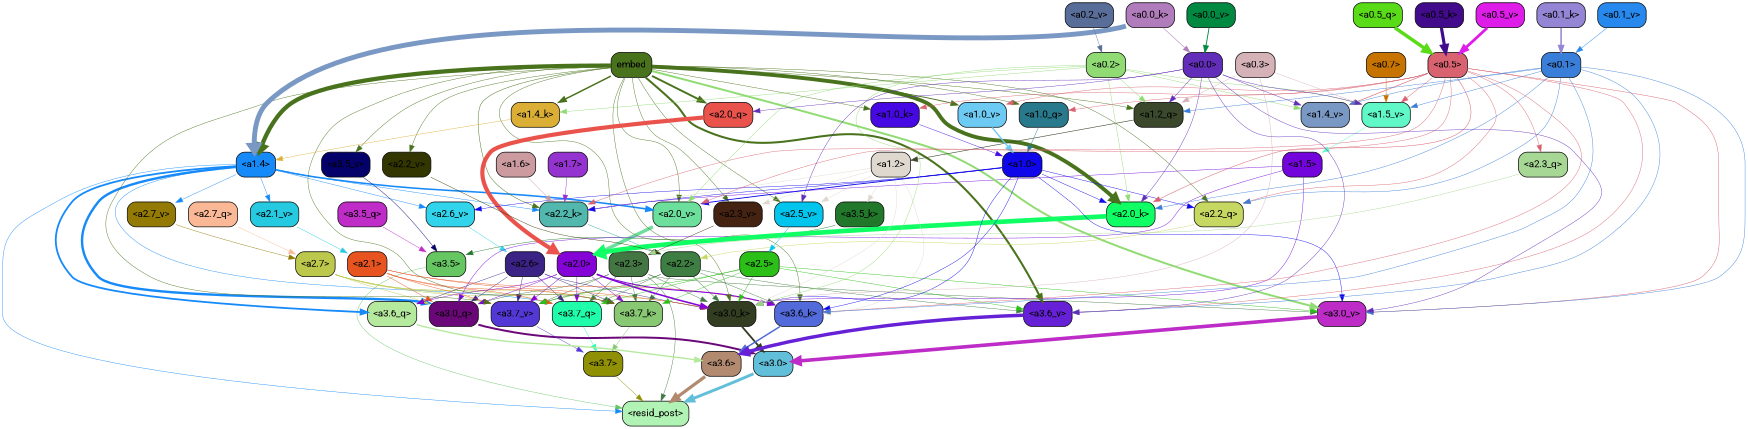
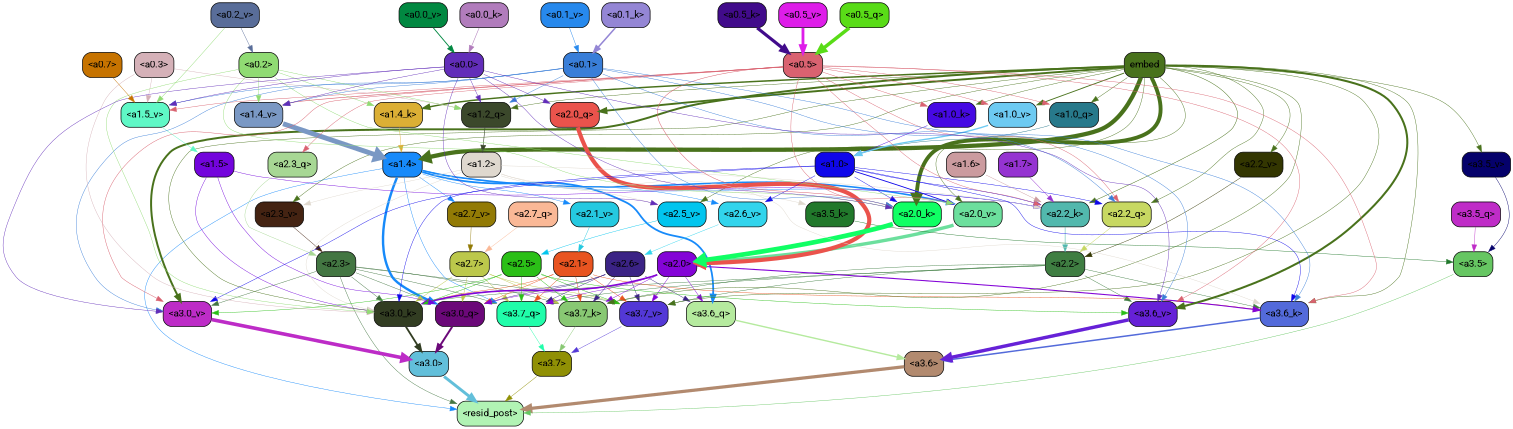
edge "<a0.0_k>" -> "<a1.4>": now "<a1.4_v>" -> "<a1.4>"
edge "<a0.2>" -> "<a1.5_v>": now "<a0.2_v>" -> "<a1.5_v>"
edge "embed" -> "<a3.0_v>": color #90db73 -> #49721c
